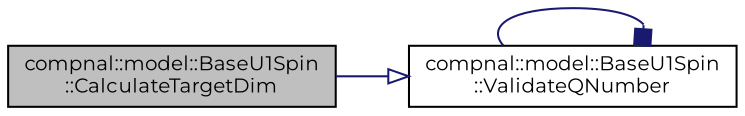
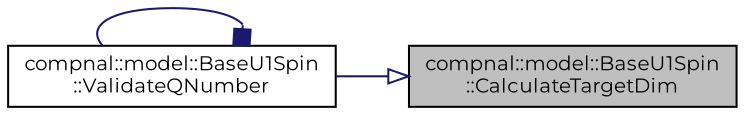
edge "compnal::model::BaseU1Spin ::CalculateTargetDim" -> "compnal::model::BaseU1Spin ::ValidateQNumber": reversed
